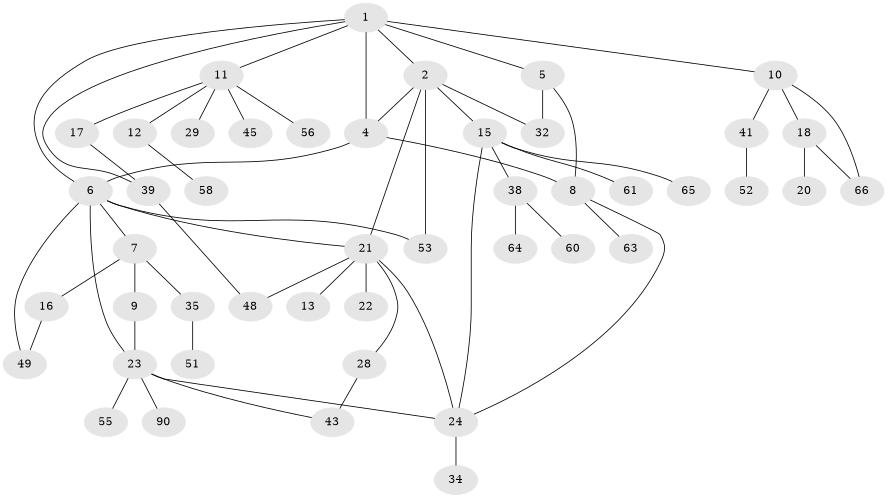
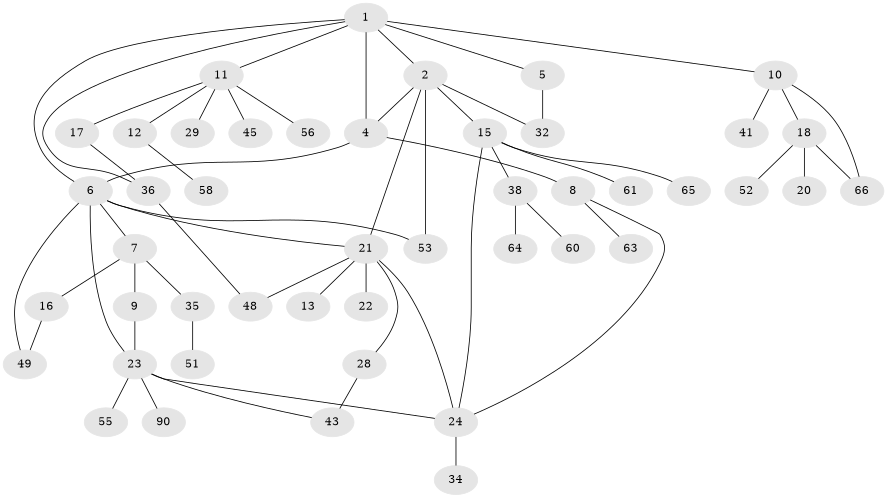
edge "5" -- "8": removed
edge "41" -- "52": now "18" -- "52"
node "39": label "39" -> "36"
